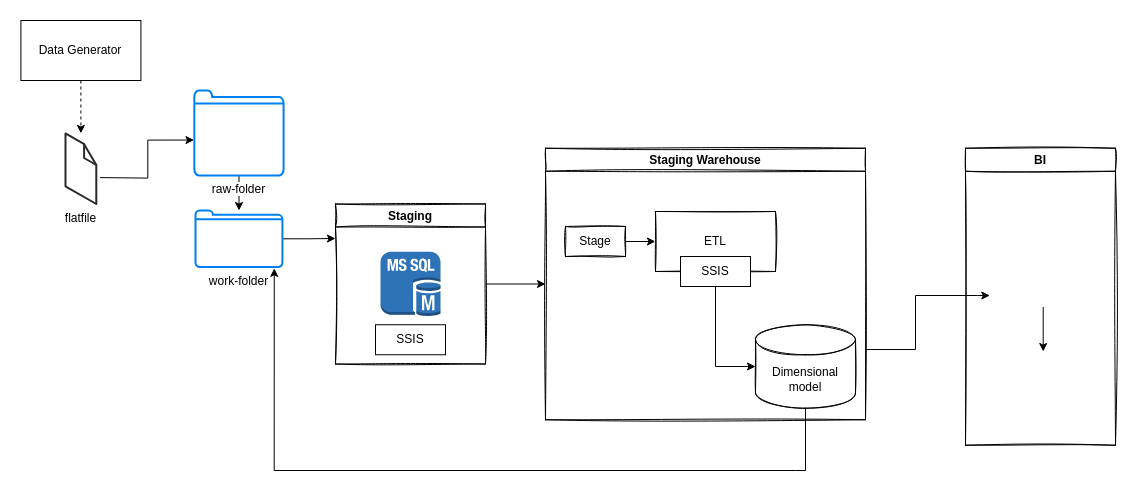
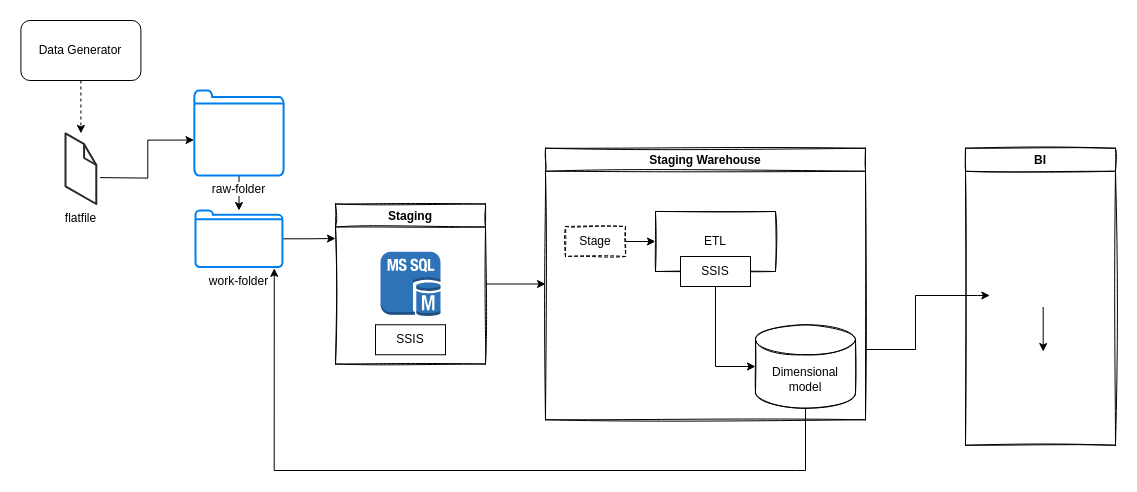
node "Data Generator": shape rectangle -> rounded rectangle
node "Stage": style solid -> dashed
